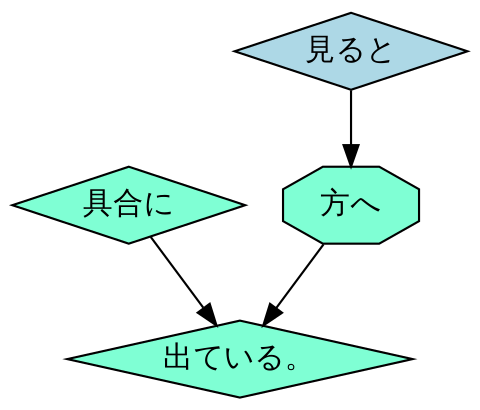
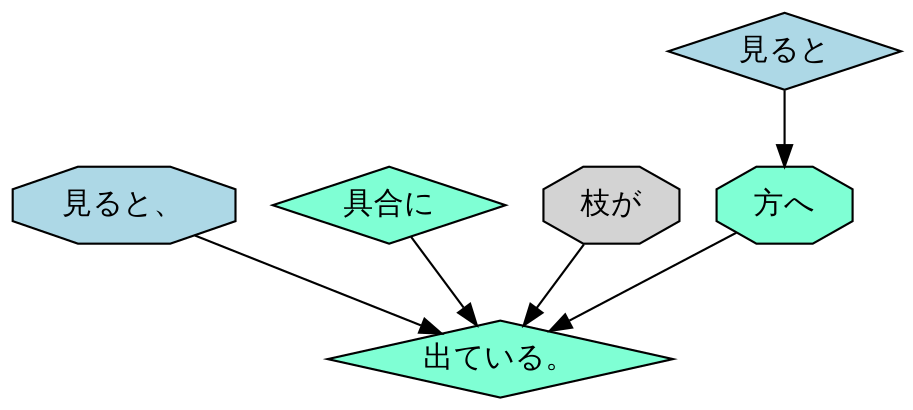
node "見ると、": added
node "枝が": added
